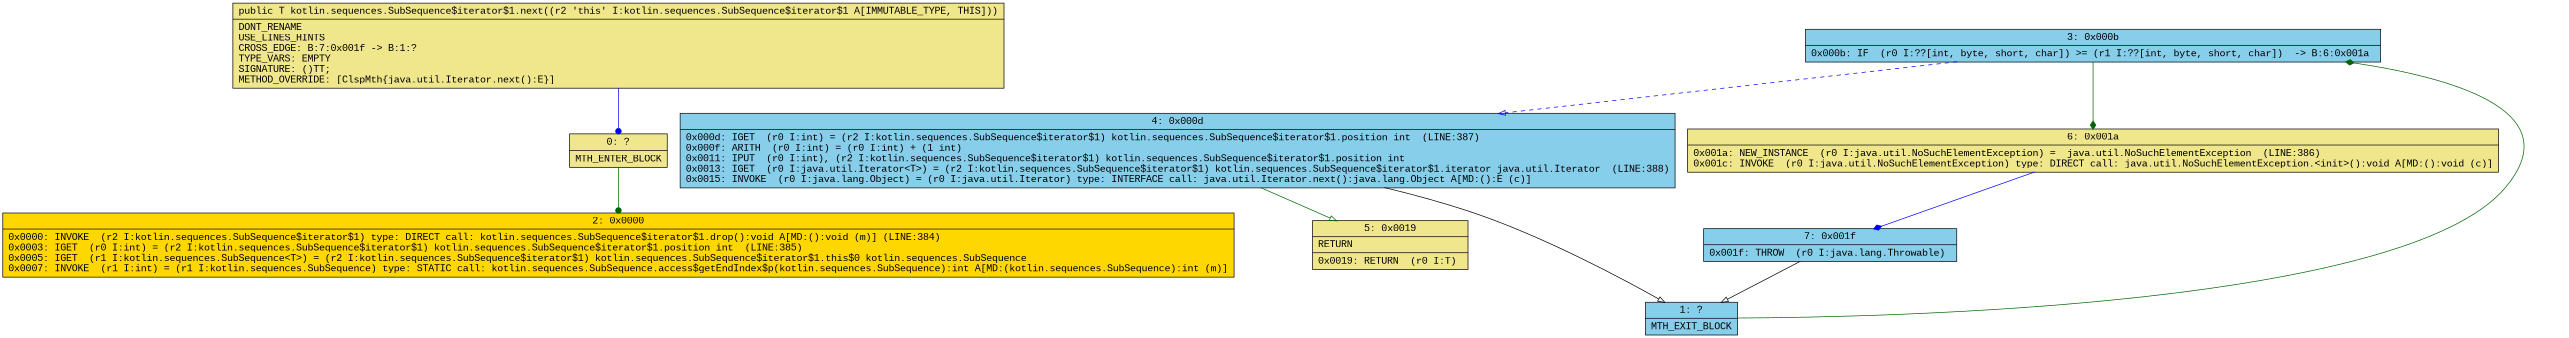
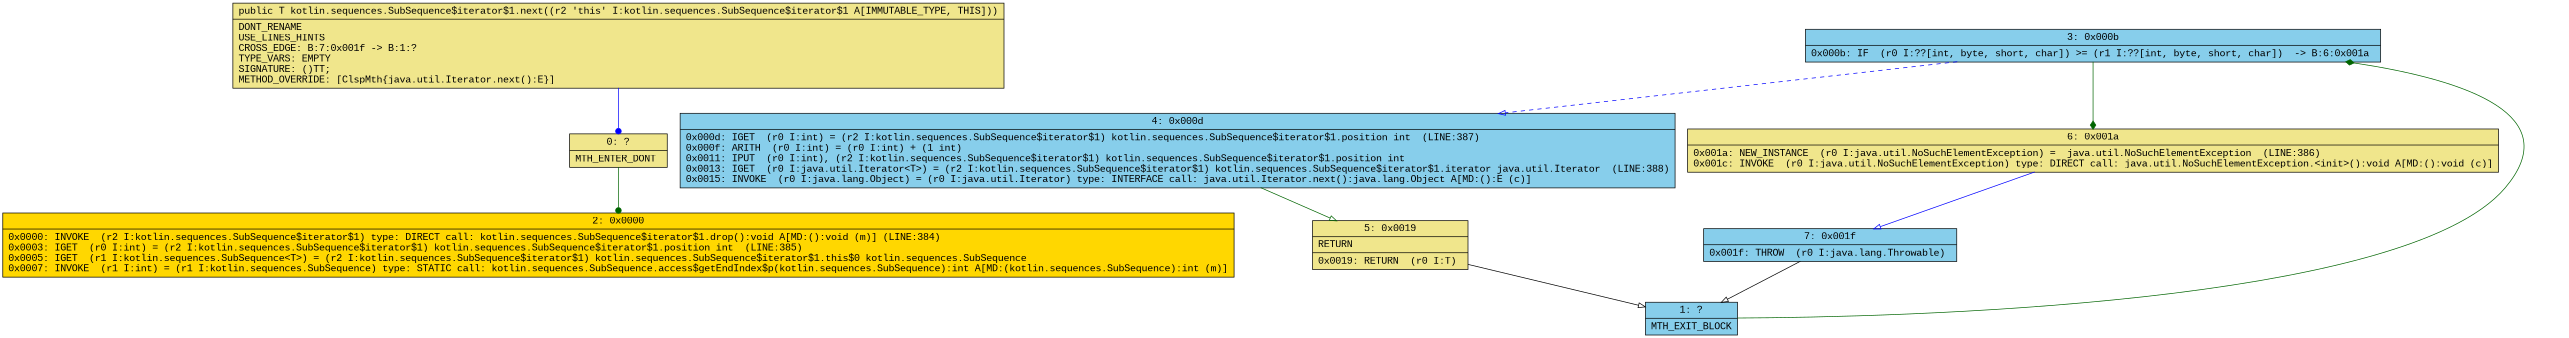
node "0: ?": text "MTH_ENTER_BLOCK" -> "MTH_ENTER_DONT"
edge "6: 0x001a" -> "7: 0x001f": arrowhead diamond -> onormal
edge "4: 0x000d" -> "1: ?": now "5: 0x0019" -> "1: ?"
